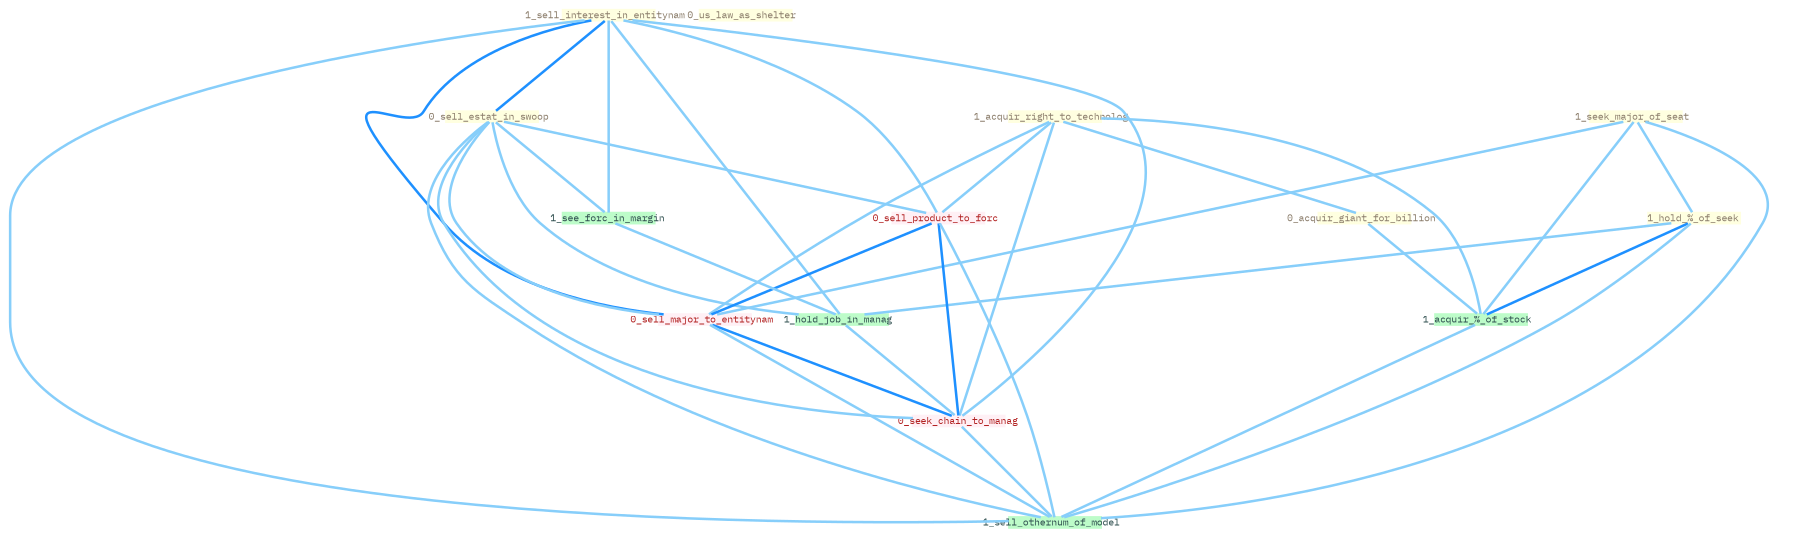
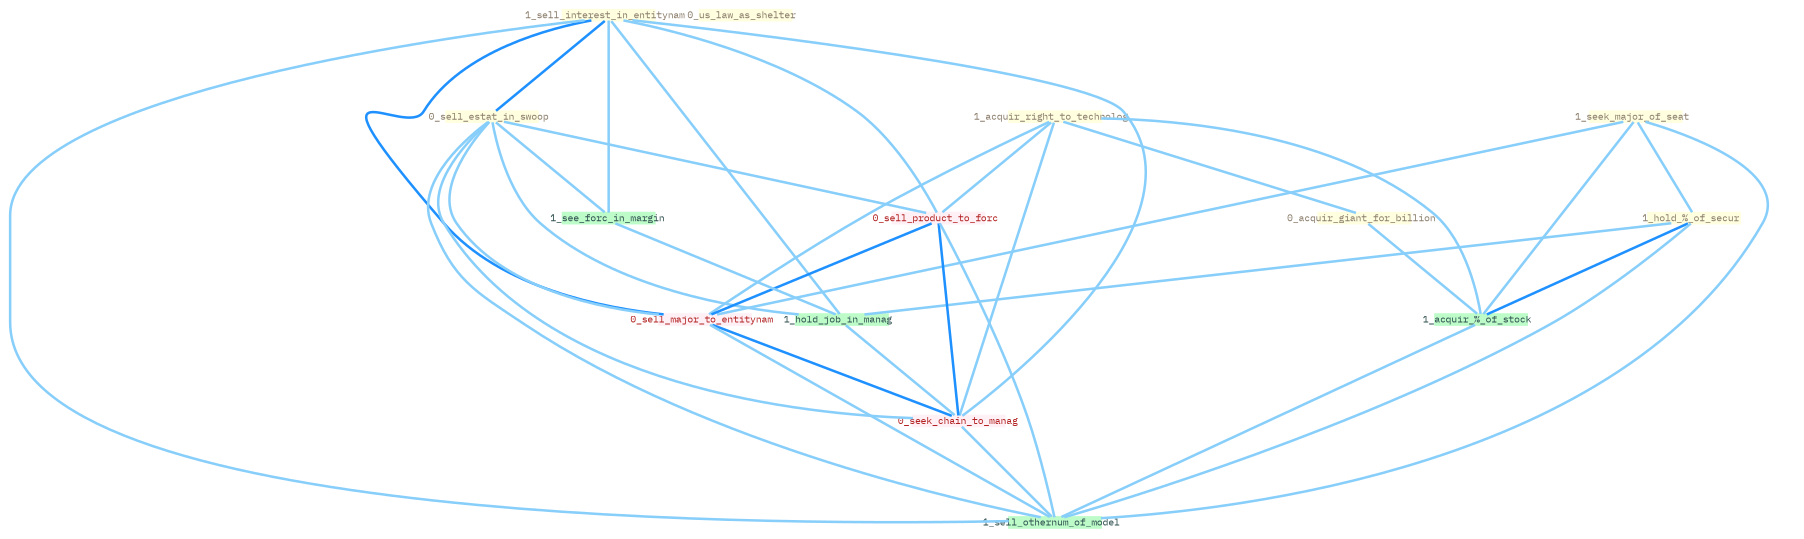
node "1_hold_%_of_seek": label "1_hold_%_of_seek" -> "1_hold_%_of_secur"
